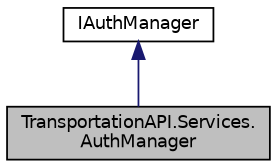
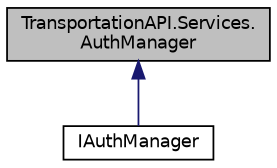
edge "TransportationAPI.Services. AuthManager" -> "IAuthManager": reversed
